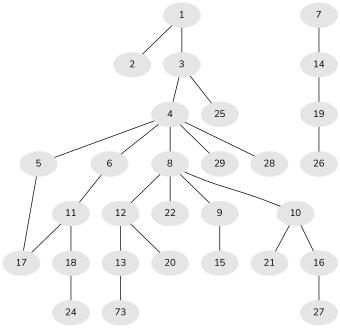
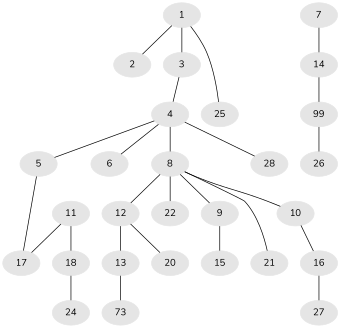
edge "3" -- "25": now "1" -- "25"
node "19": label "19" -> "99"
node "29": removed
edge "6" -- "11": removed
edge "10" -- "21": now "8" -- "21"
